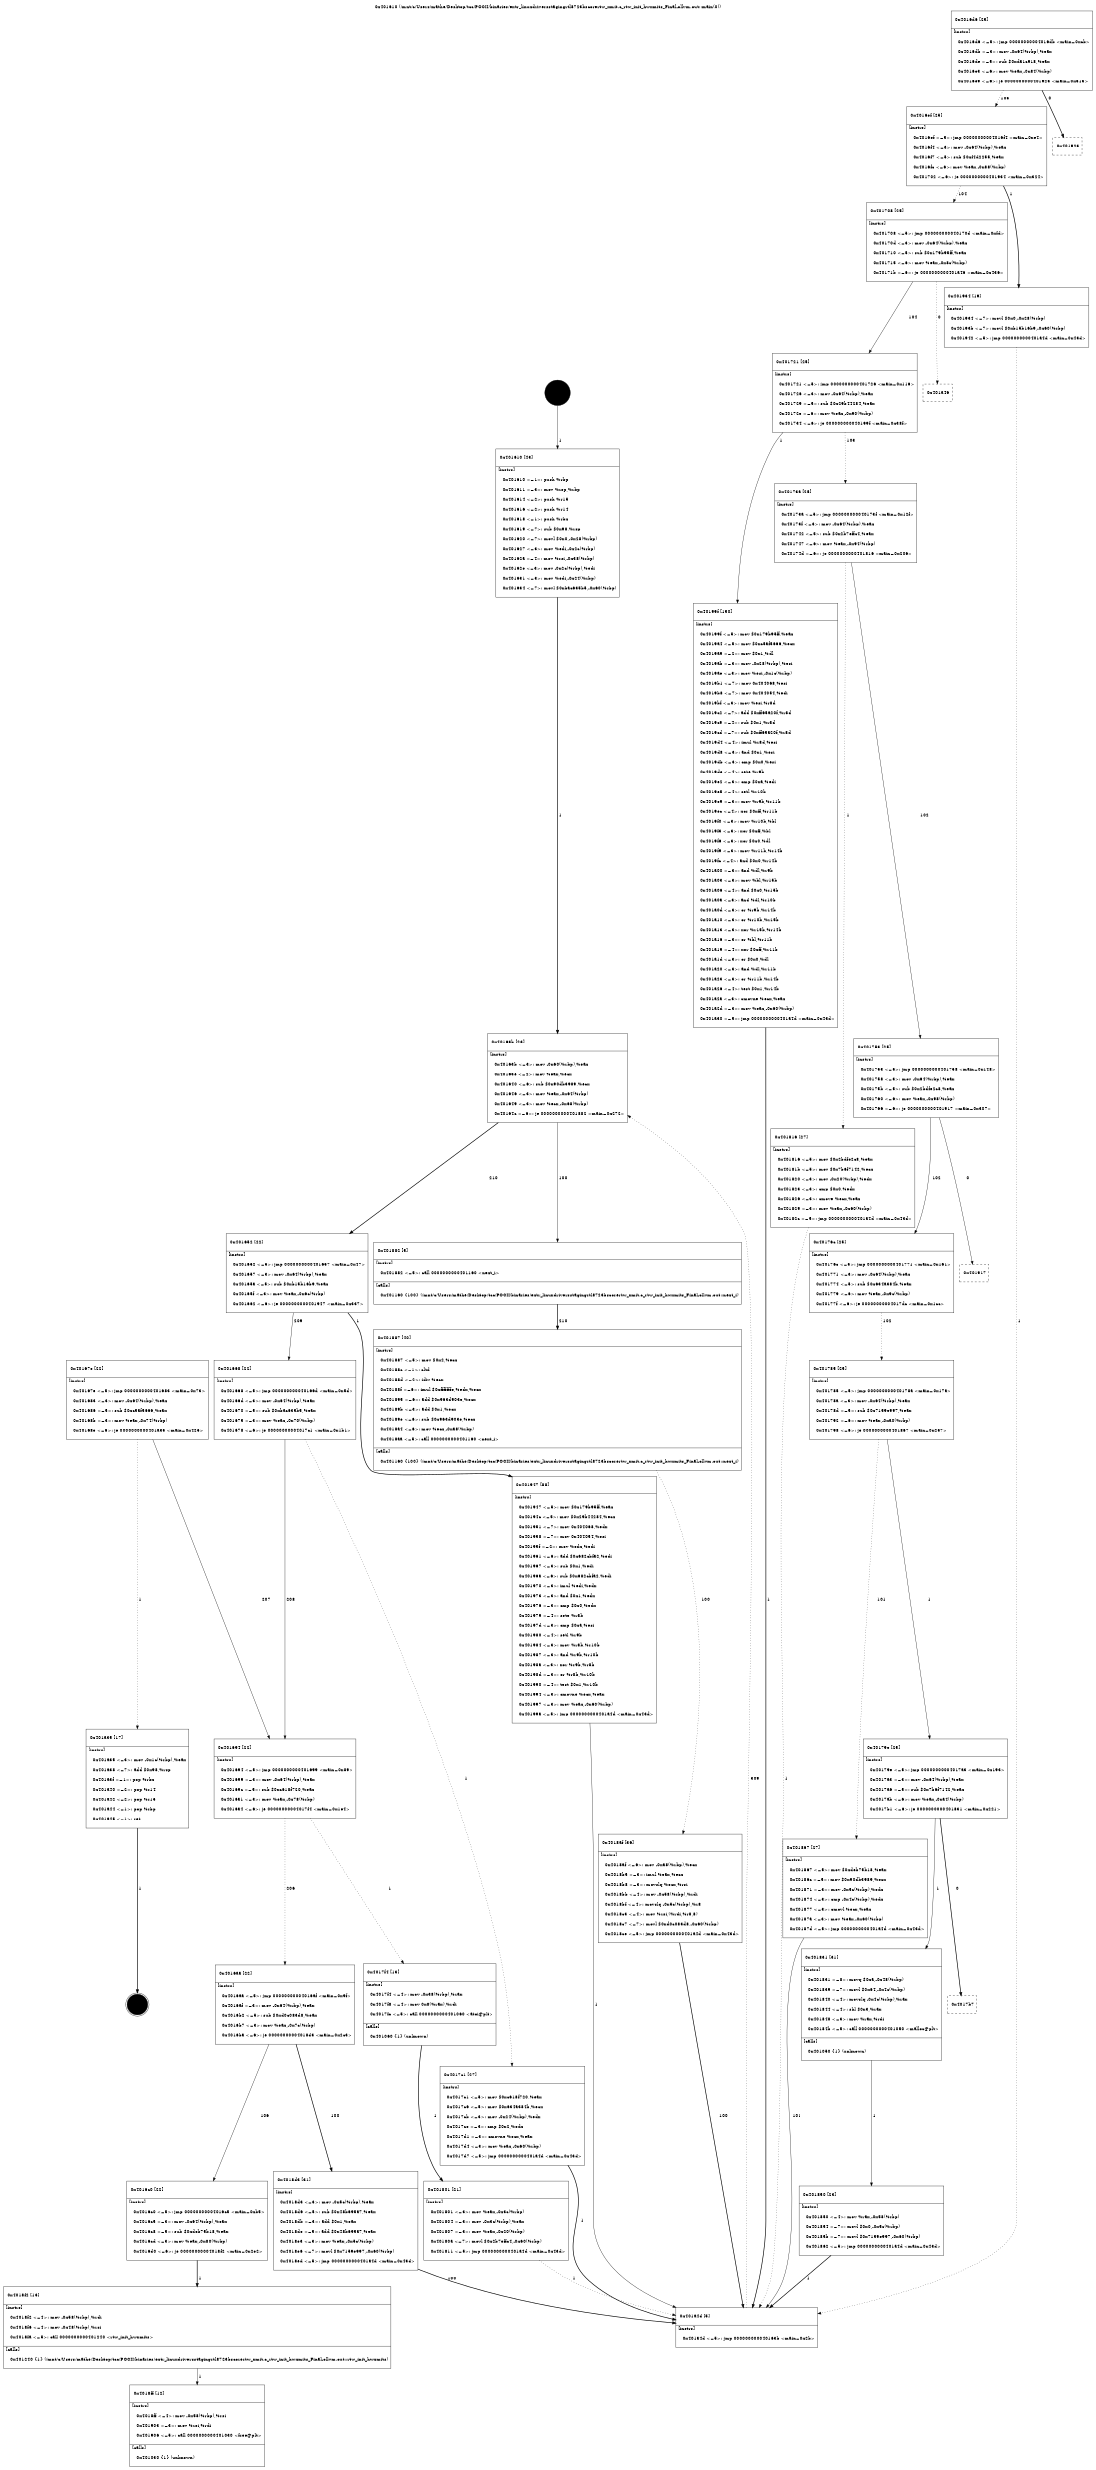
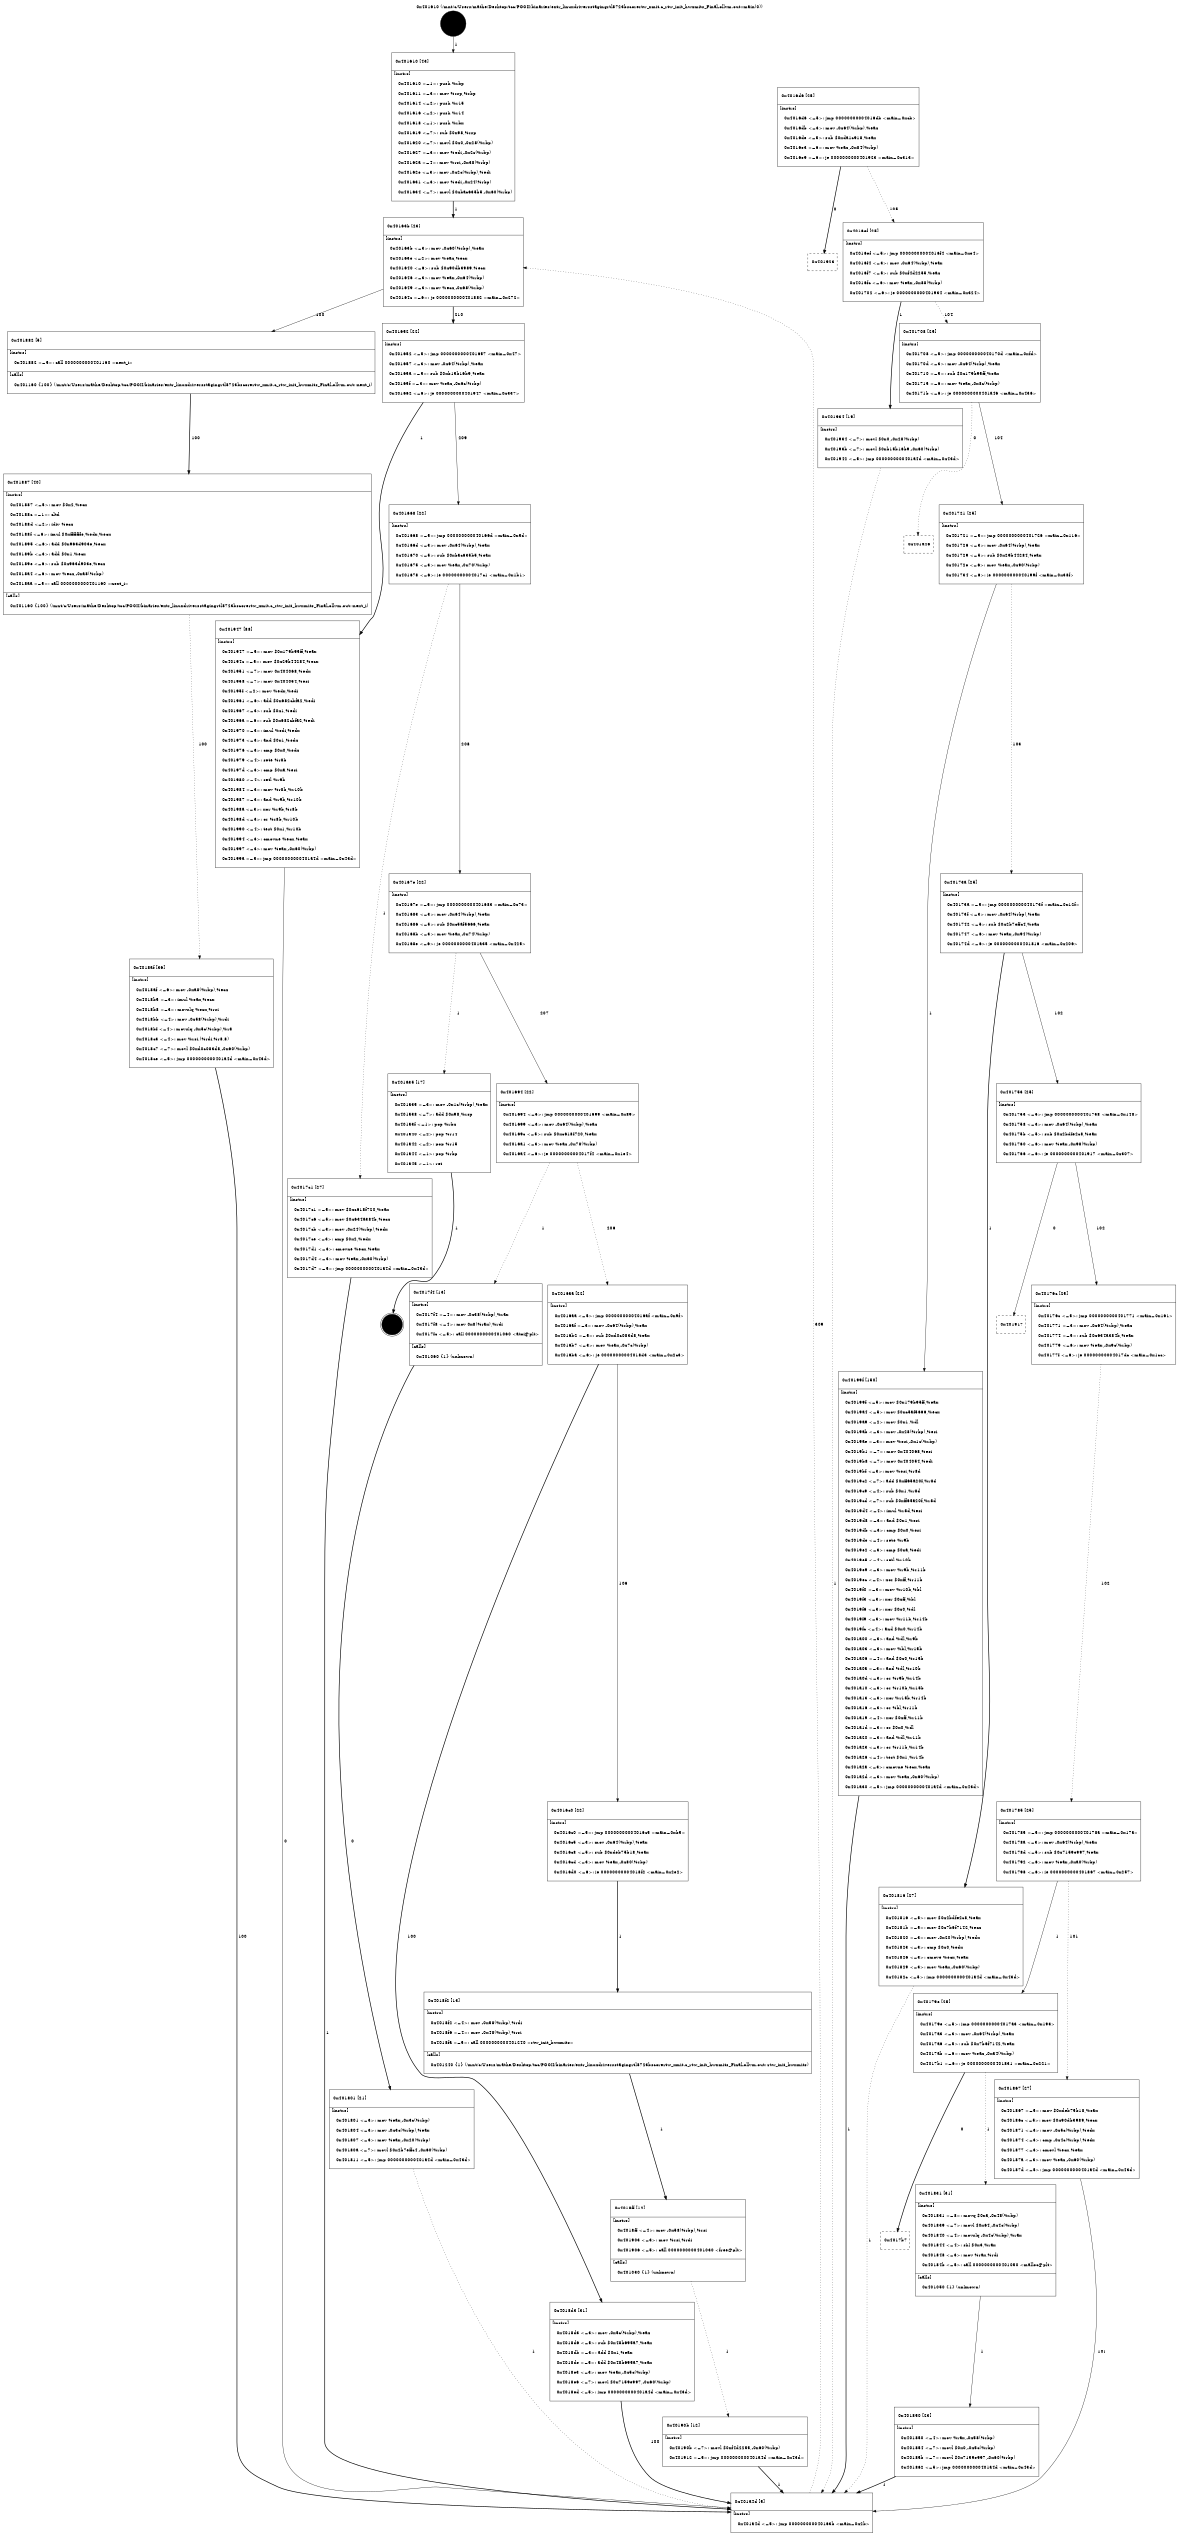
edge "0x40173a [25]" -> "0x401816 [27]": style dotted -> bold
edge "0x401882 [5]" -> "0x401887 [40]": label " 210" -> " 100"
edge "0x401668 [22]" -> "0x401694 [22]": now "0x401668 [22]" -> "0x40167e [22]"
edge "0x40179e [25]" -> "0x401831 [31]": style solid -> dotted
edge "0x401947 [88]" -> "0x401a4d [5]": label " 1" -> " 0"
edge "0x4017f4 [13]" -> "0x401801 [21]": label " 1" -> " 0"
edge "0x4018f2 [13]" -> "0x4018ff [12]": style solid -> bold
node "0x40190b [12]": added
